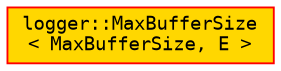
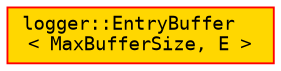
node "logger::MaxBufferSize < MaxBufferSize, E >": label "logger::MaxBufferSize < MaxBufferSize, E >" -> "logger::EntryBuffer < MaxBufferSize, E >"
